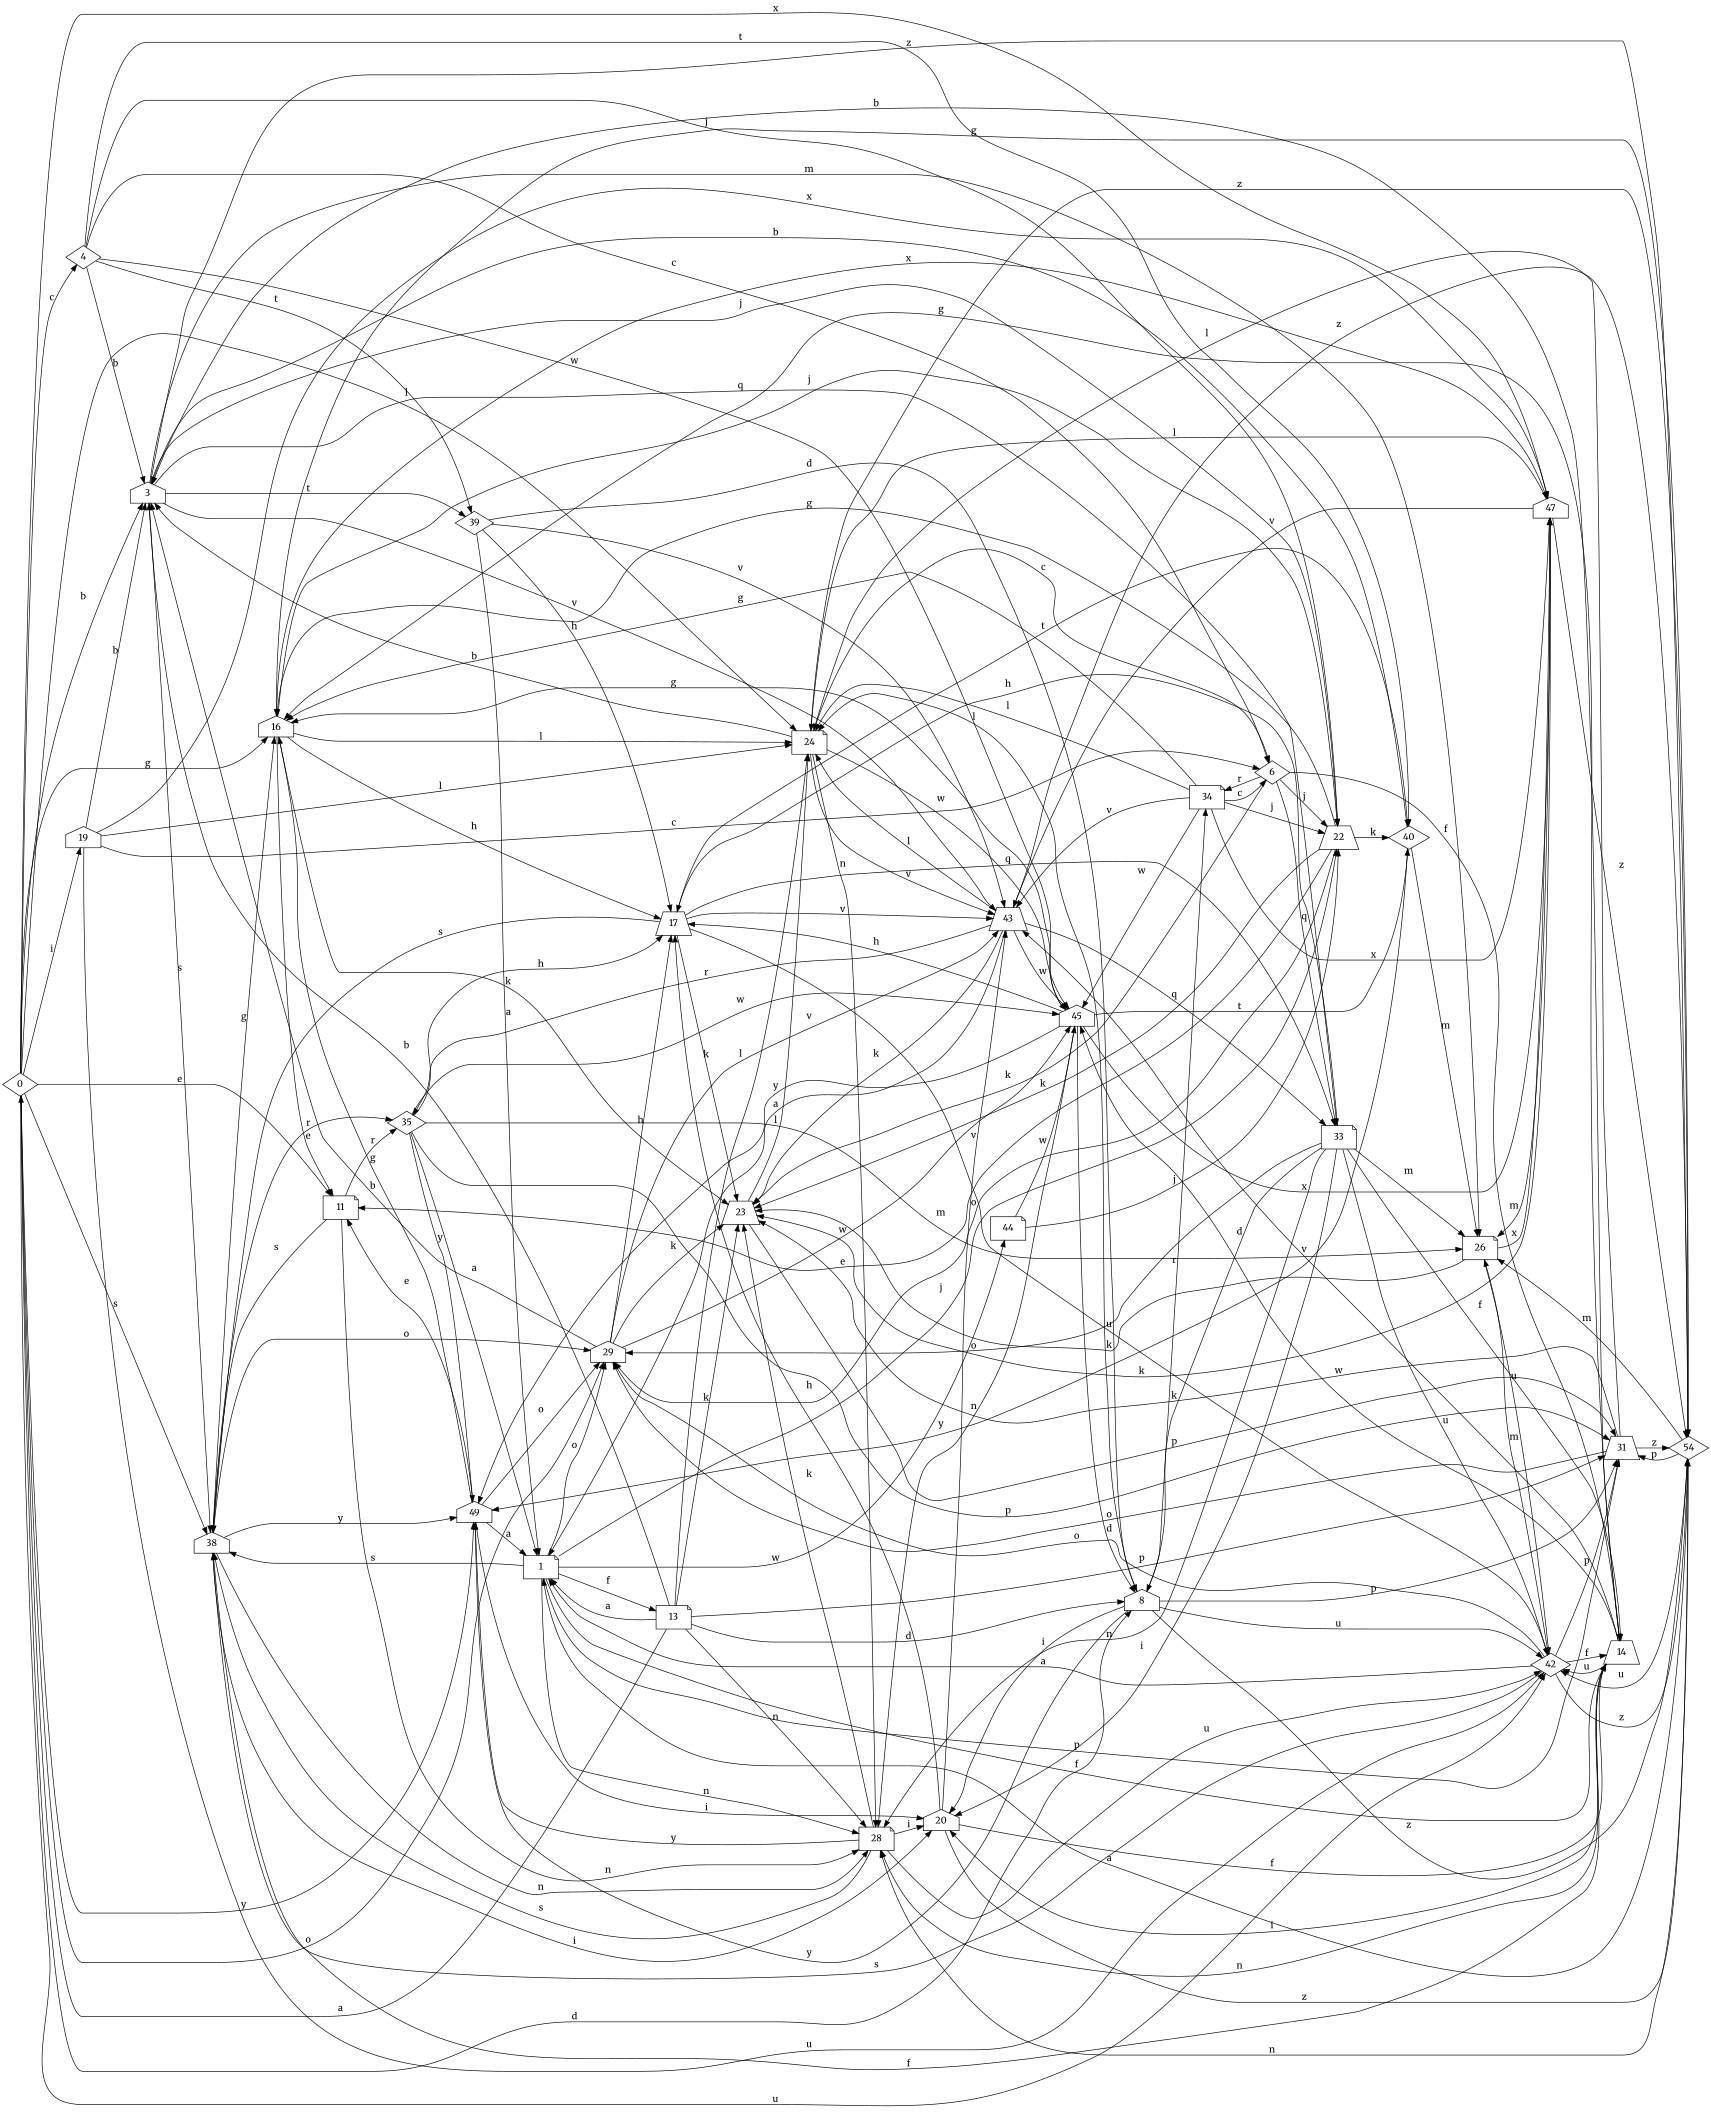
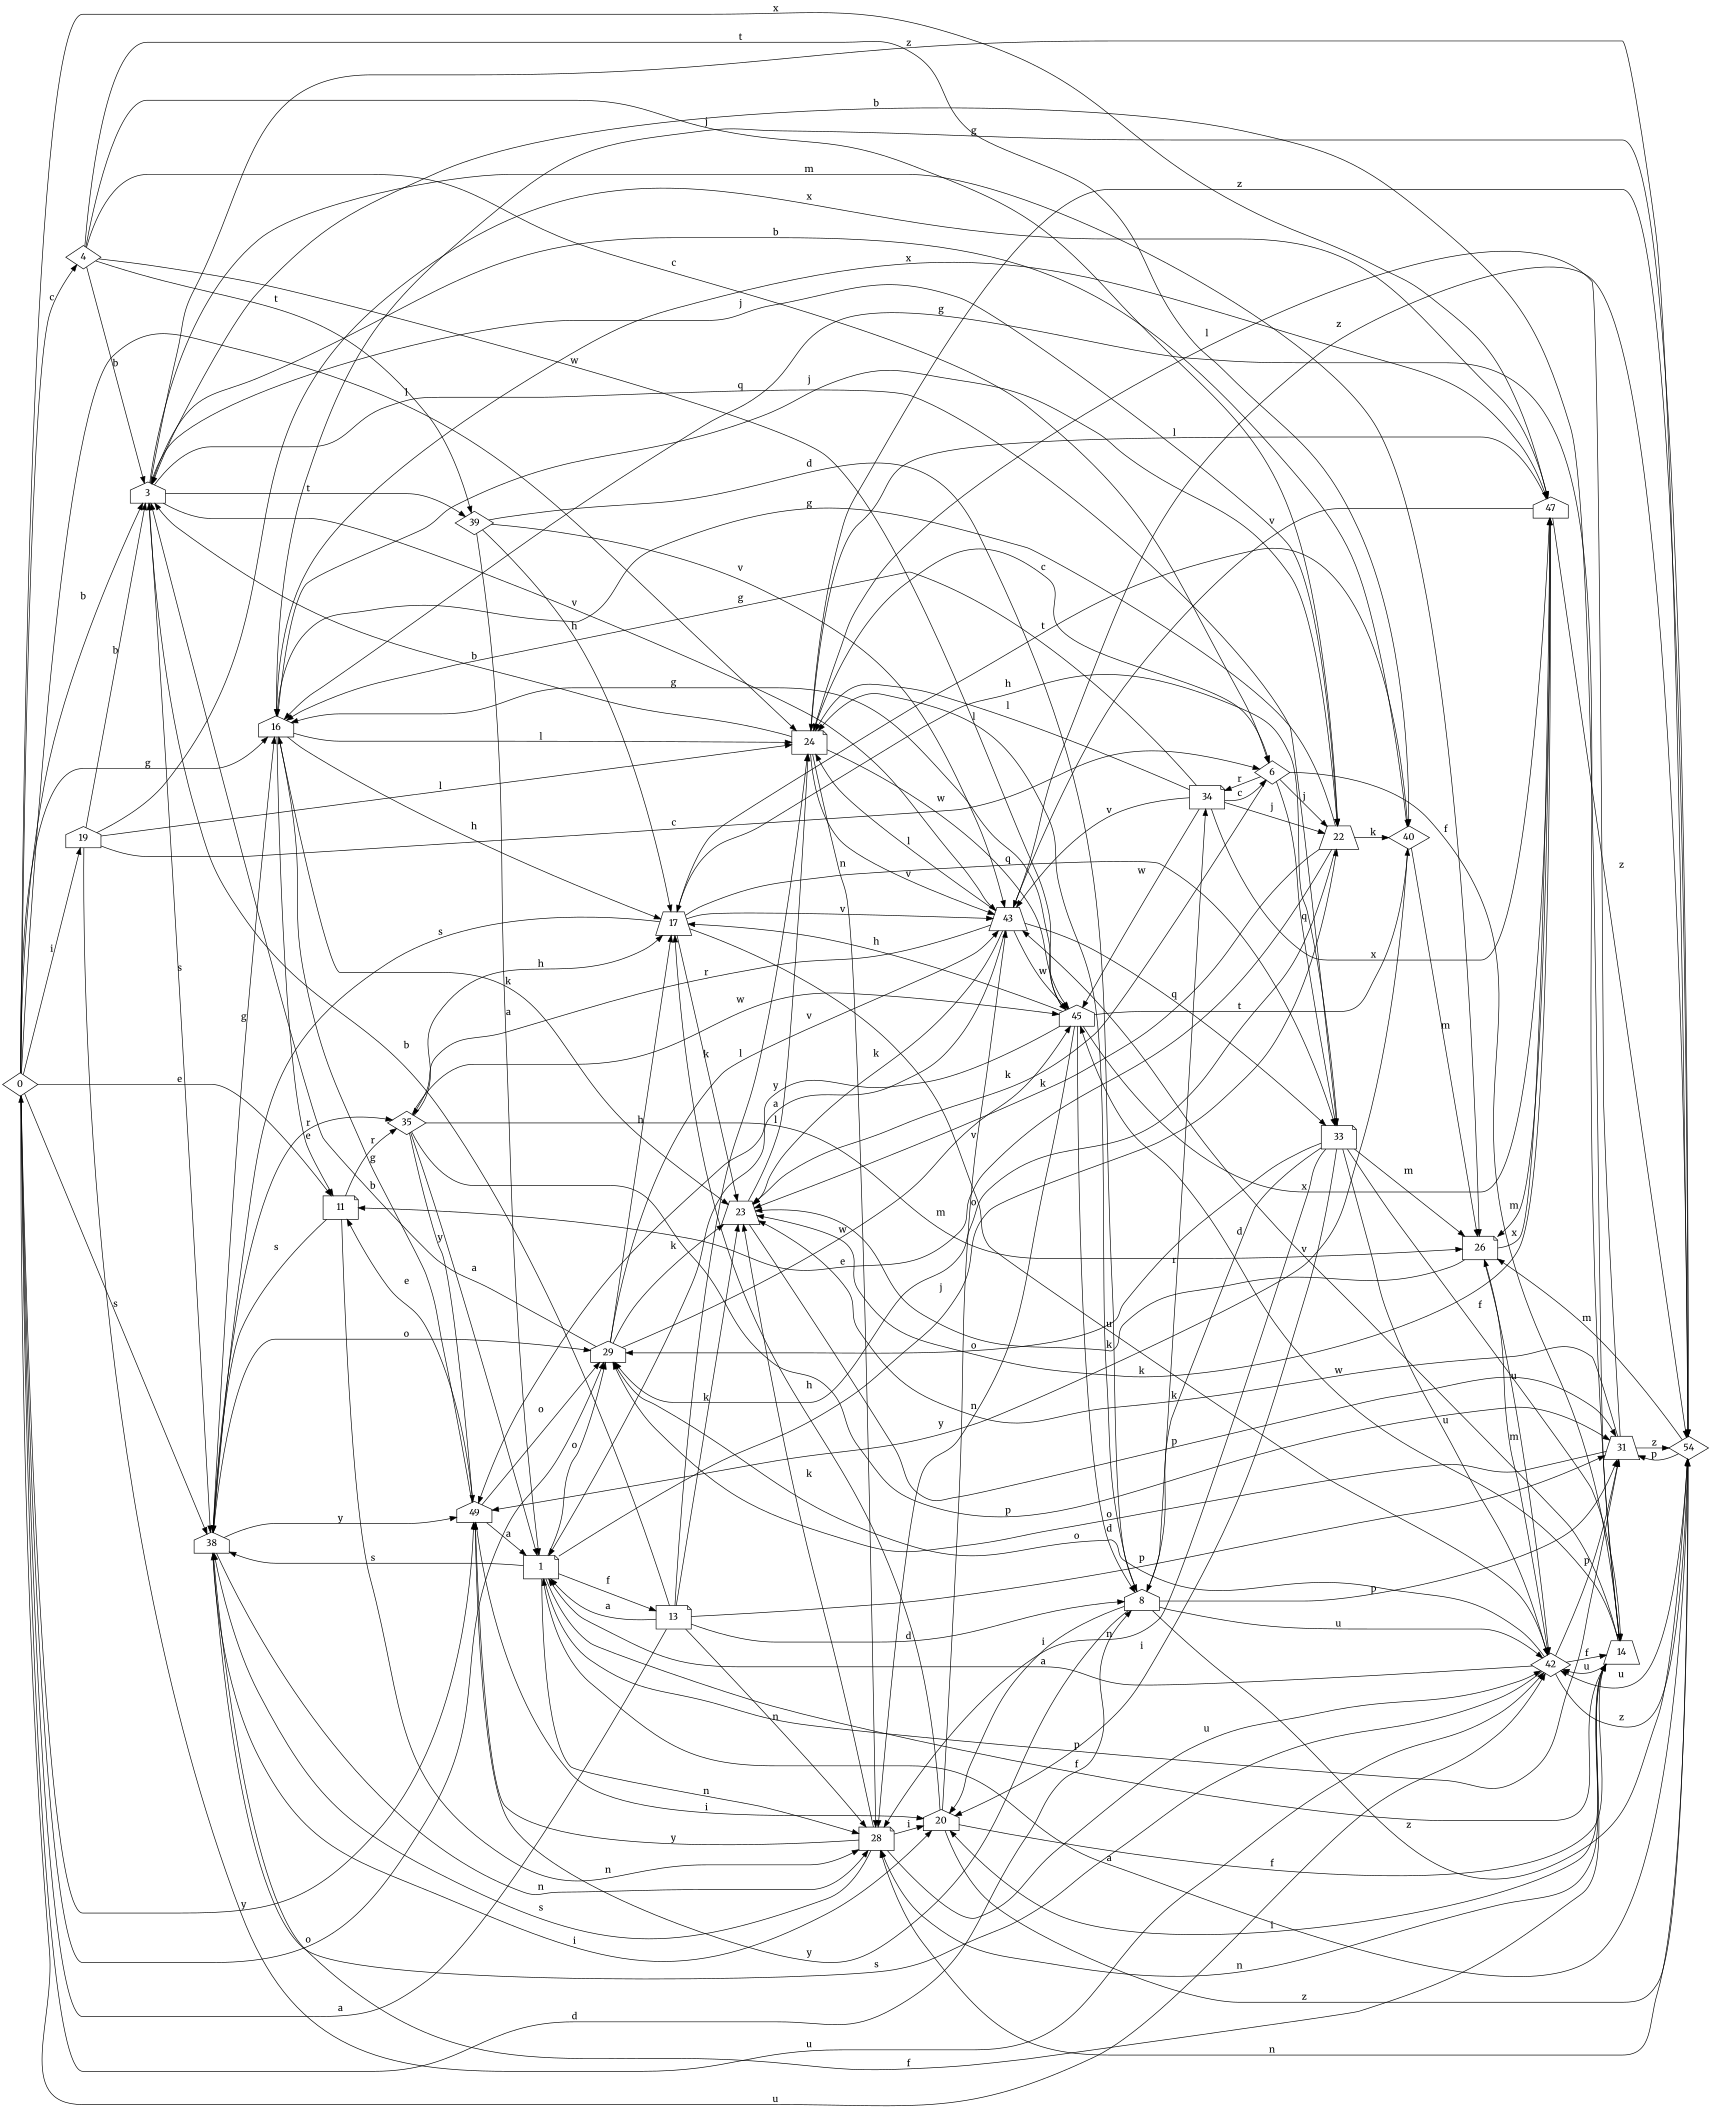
node "44": removed
